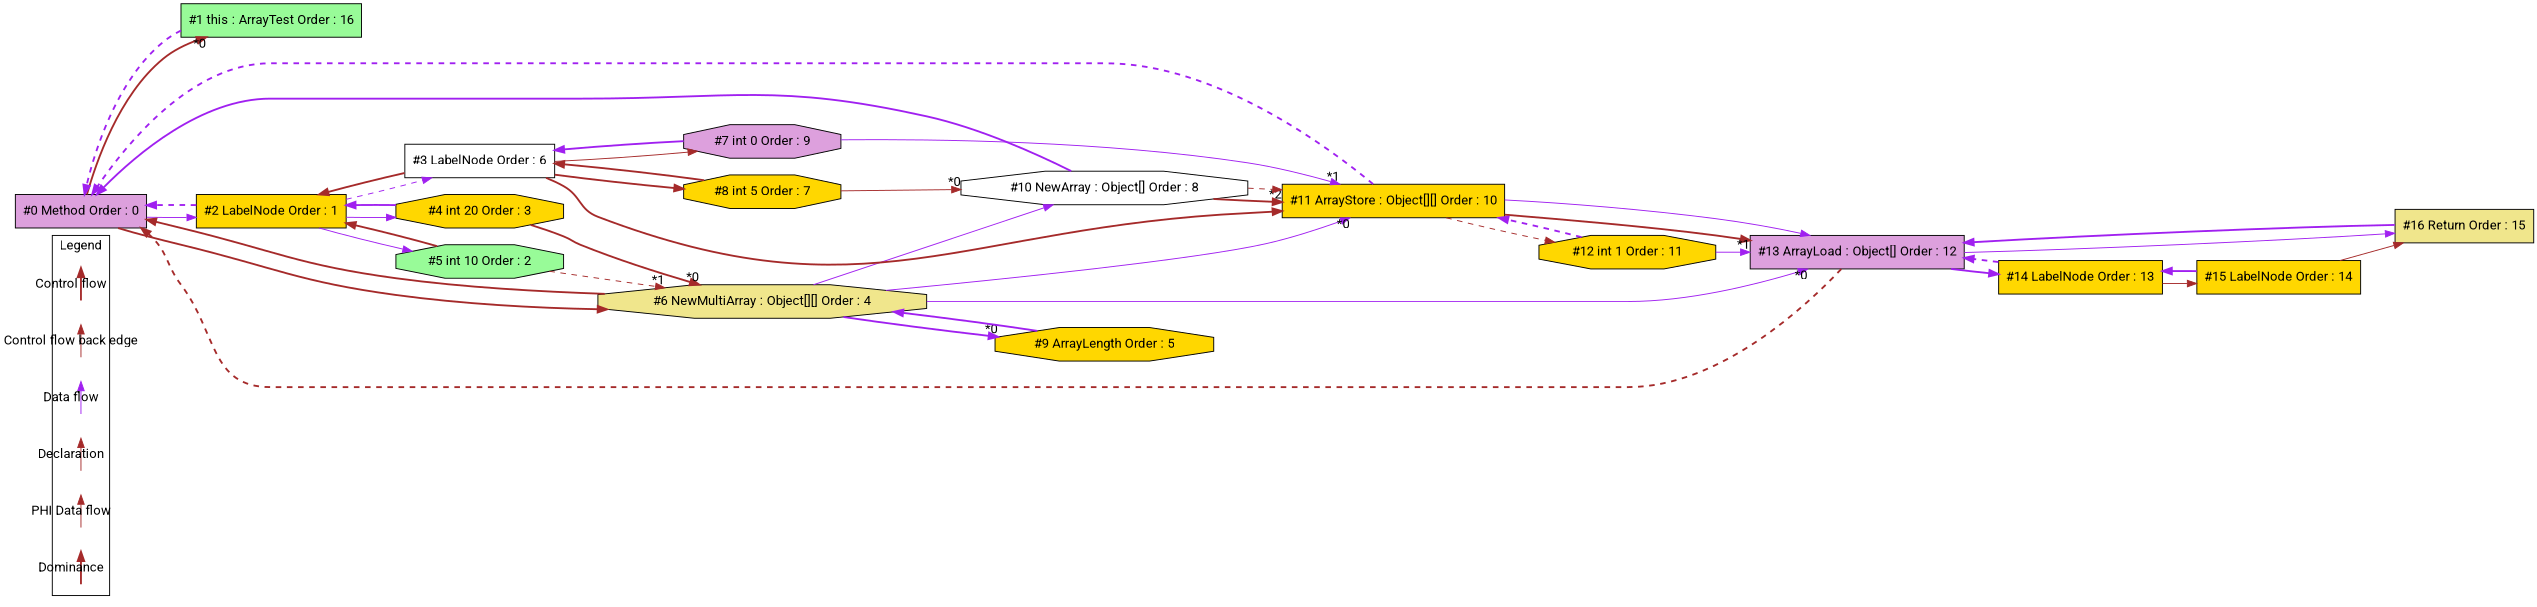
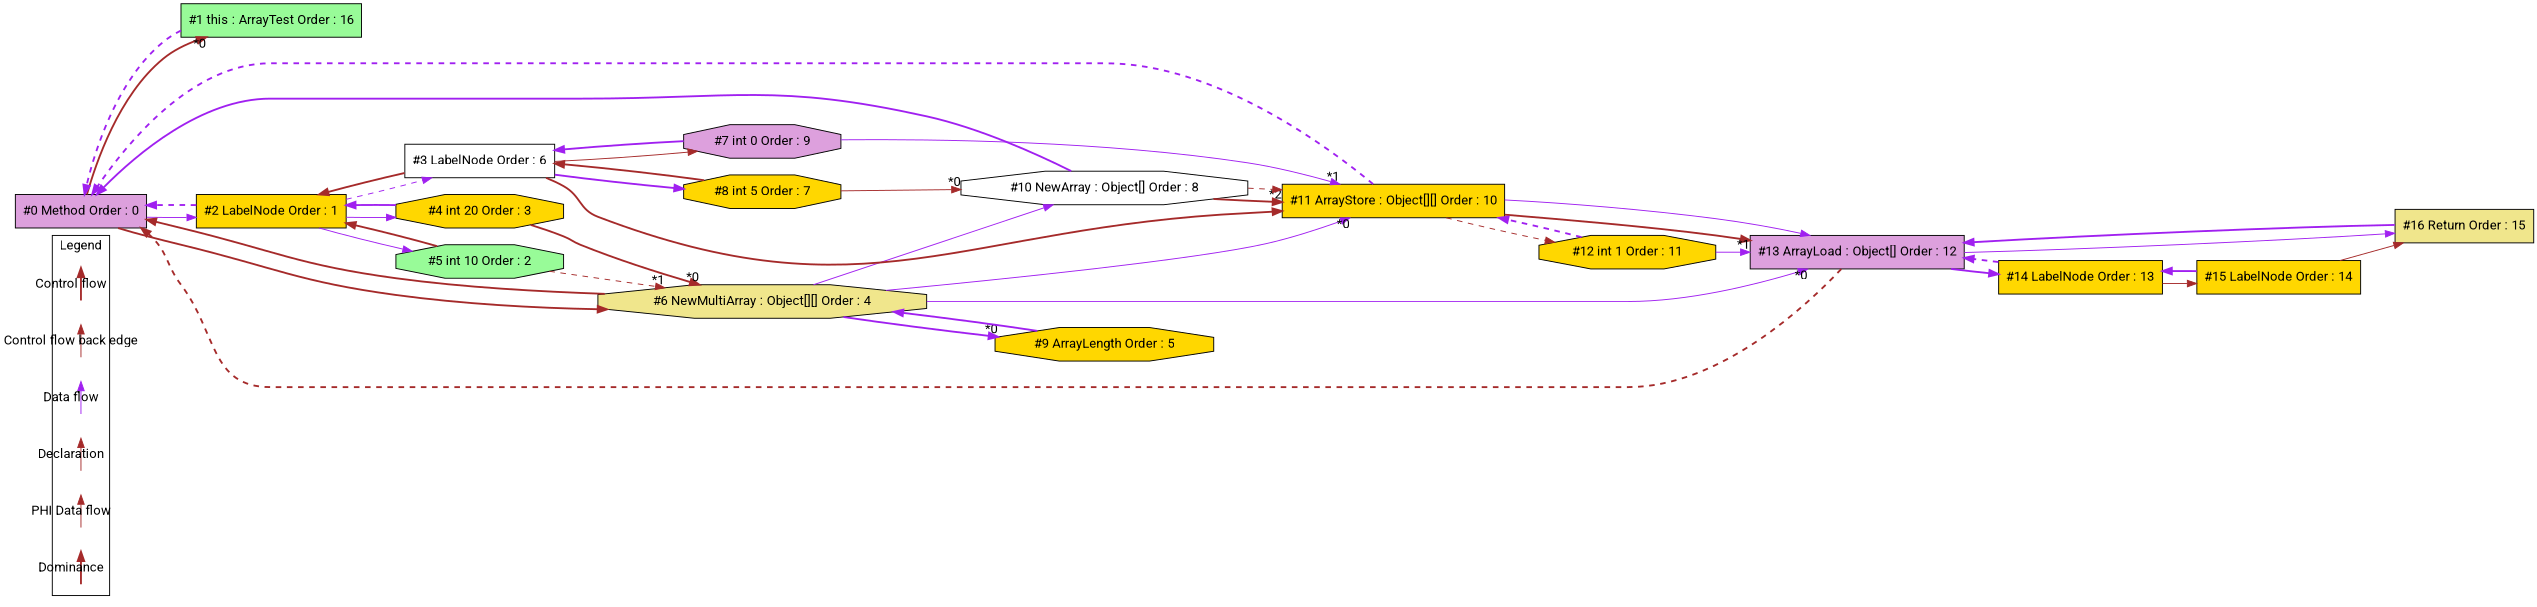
edge "#3 LabelNode Order : 6" -> "#8 int 5 Order : 7": color brown -> purple
